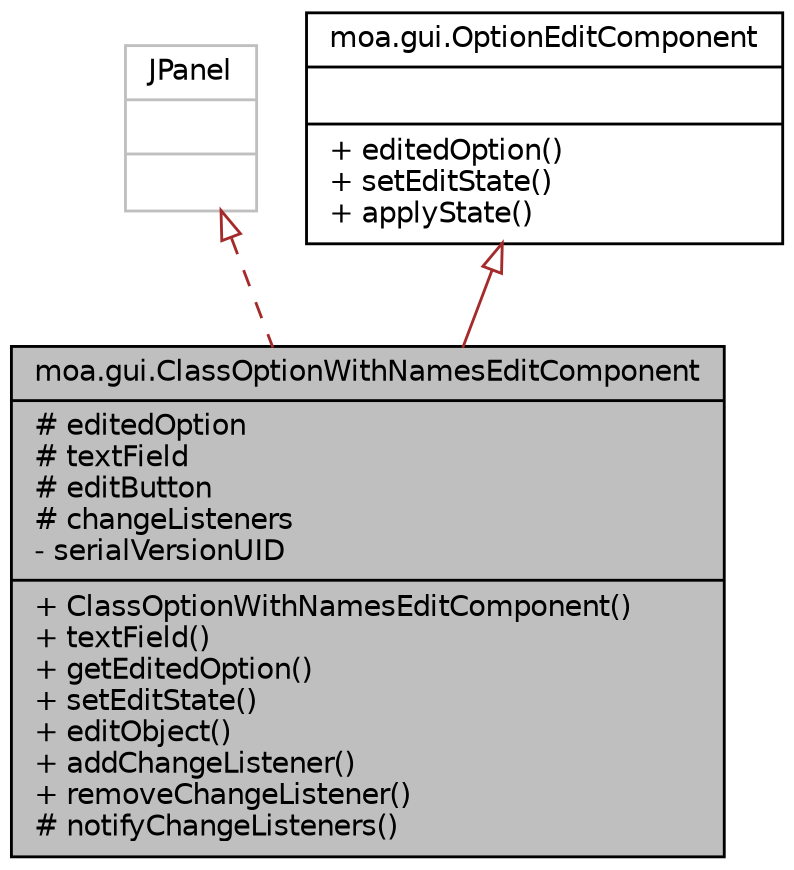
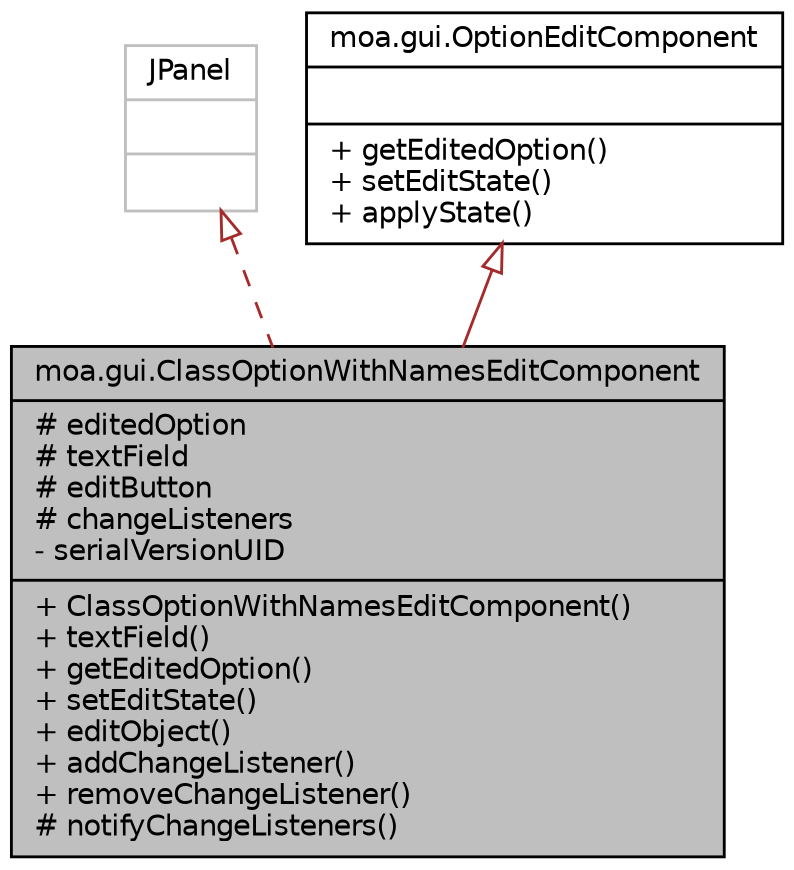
node "moa.gui.OptionEditComponent": text "+ editedOption()" -> "+ getEditedOption()"
